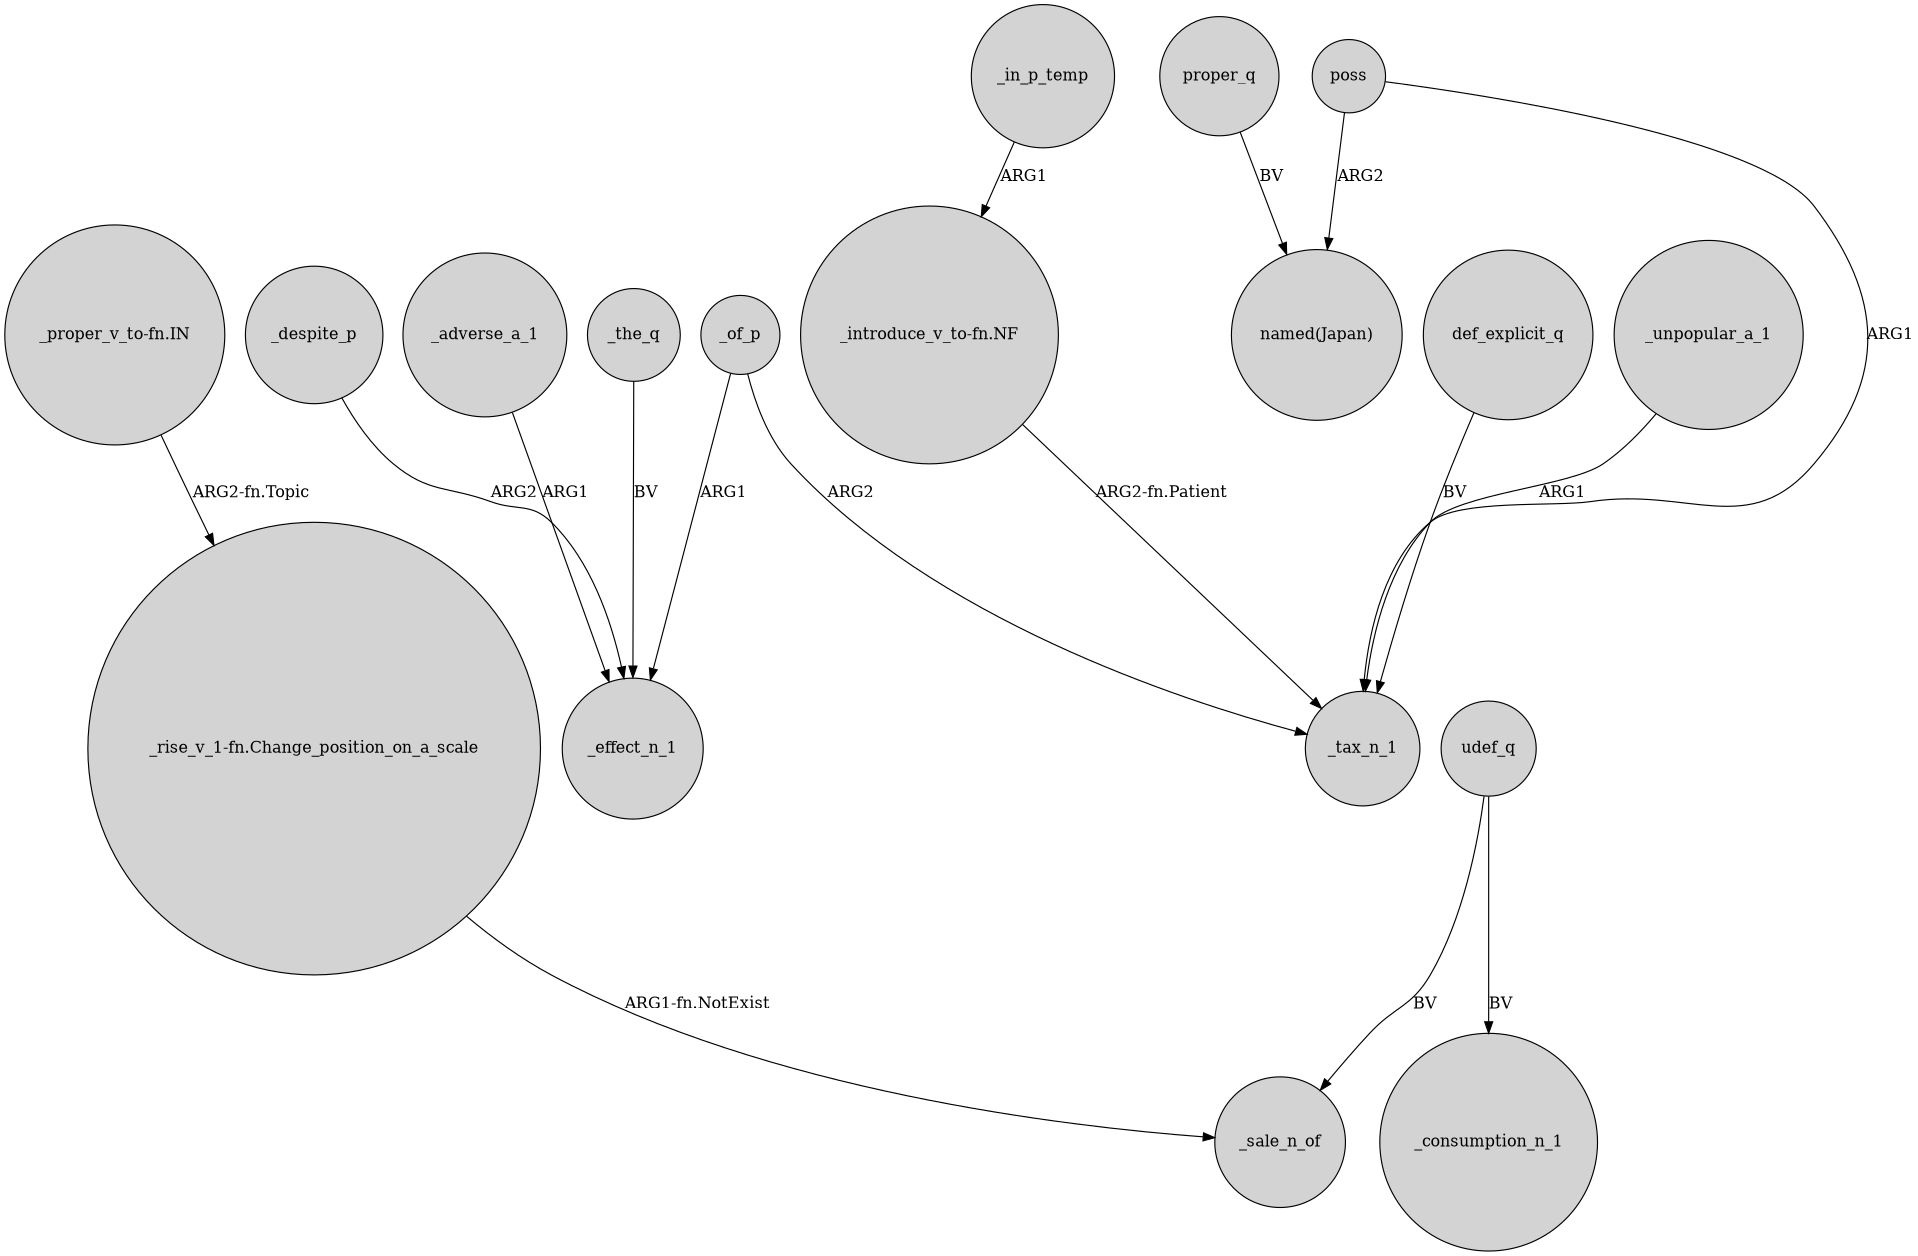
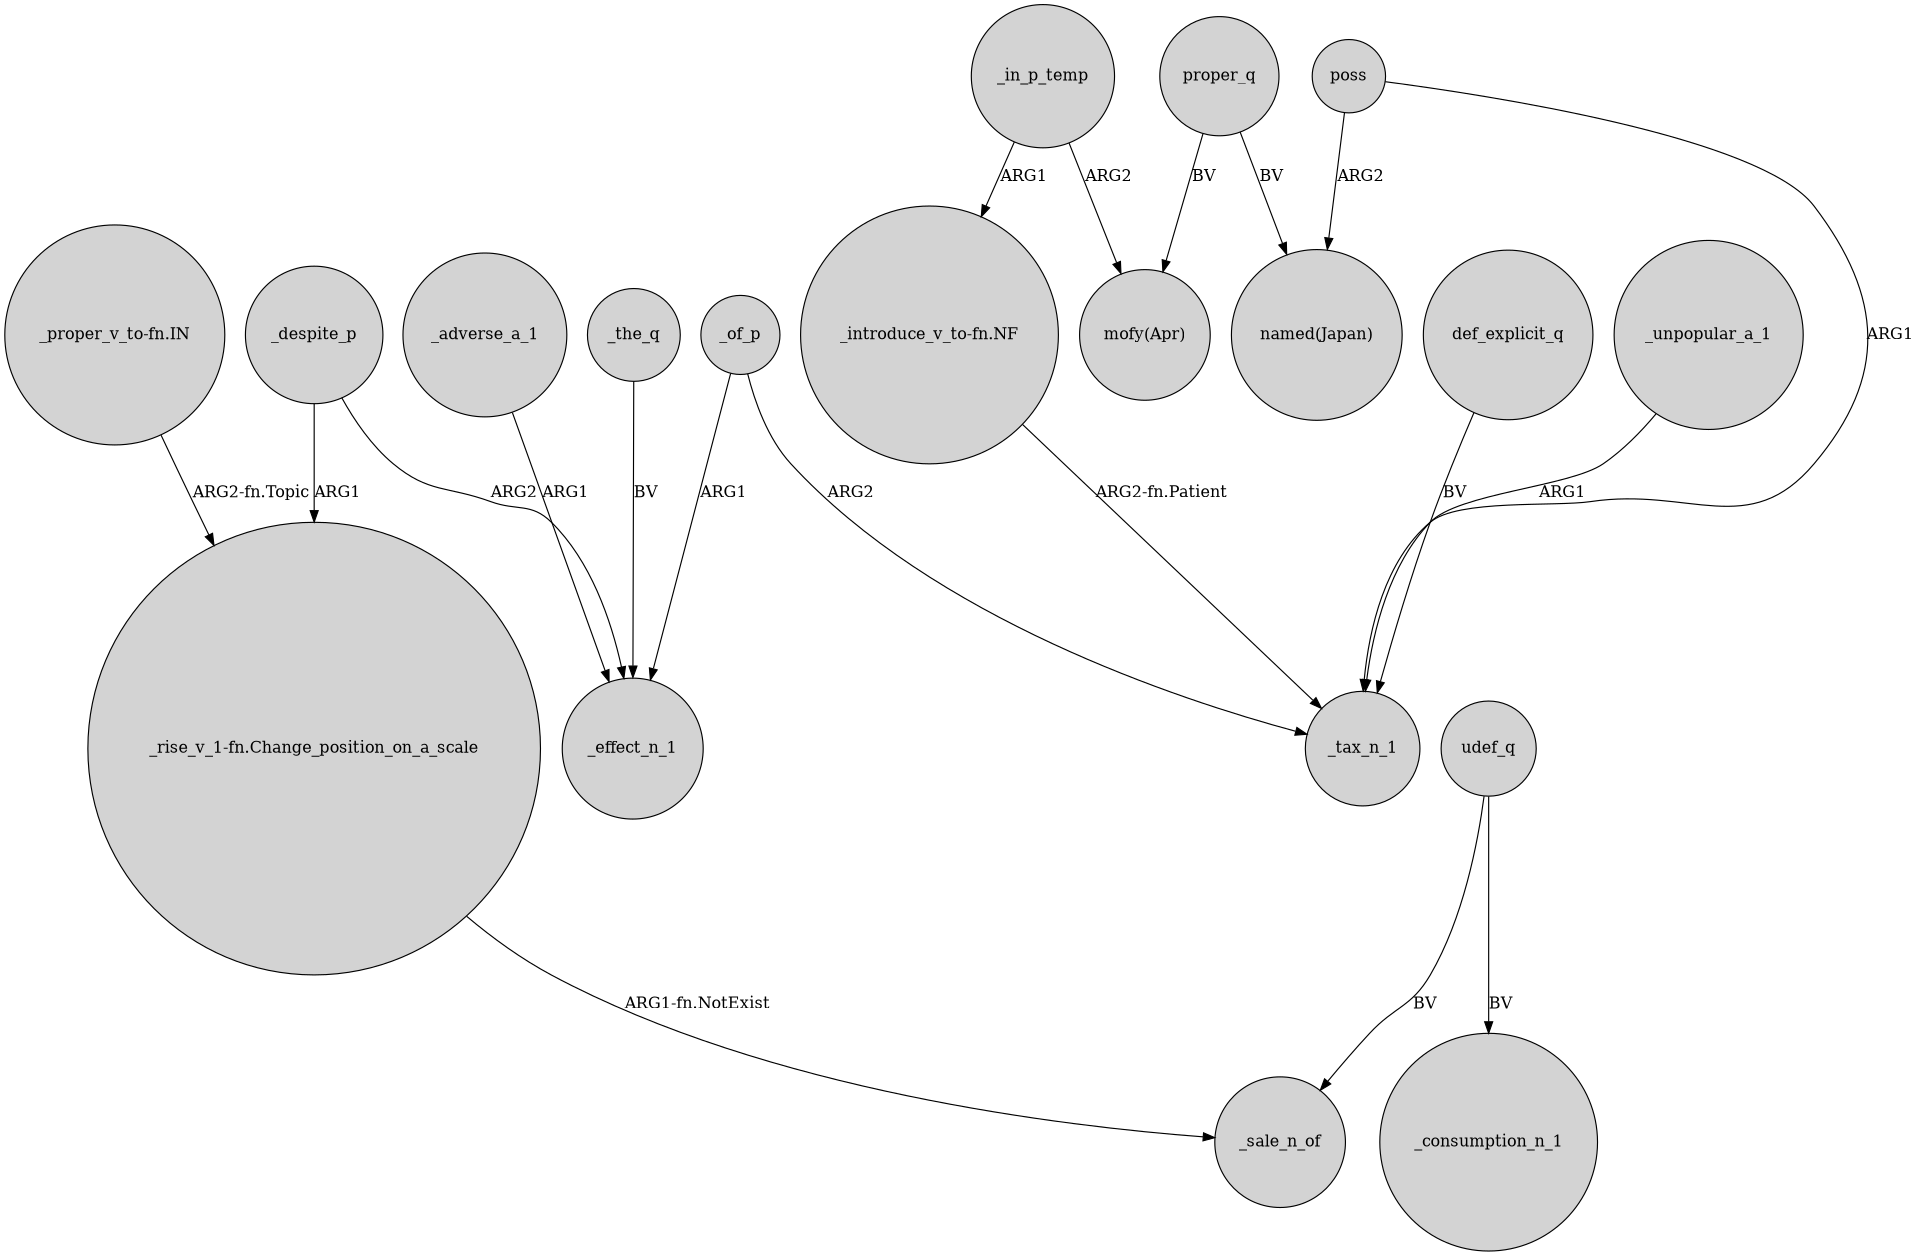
node "mofy(Apr)": added
edge "_despite_p" -> "_rise_v_1-fn.Change_position_on_a_scale": added, label "ARG1"
